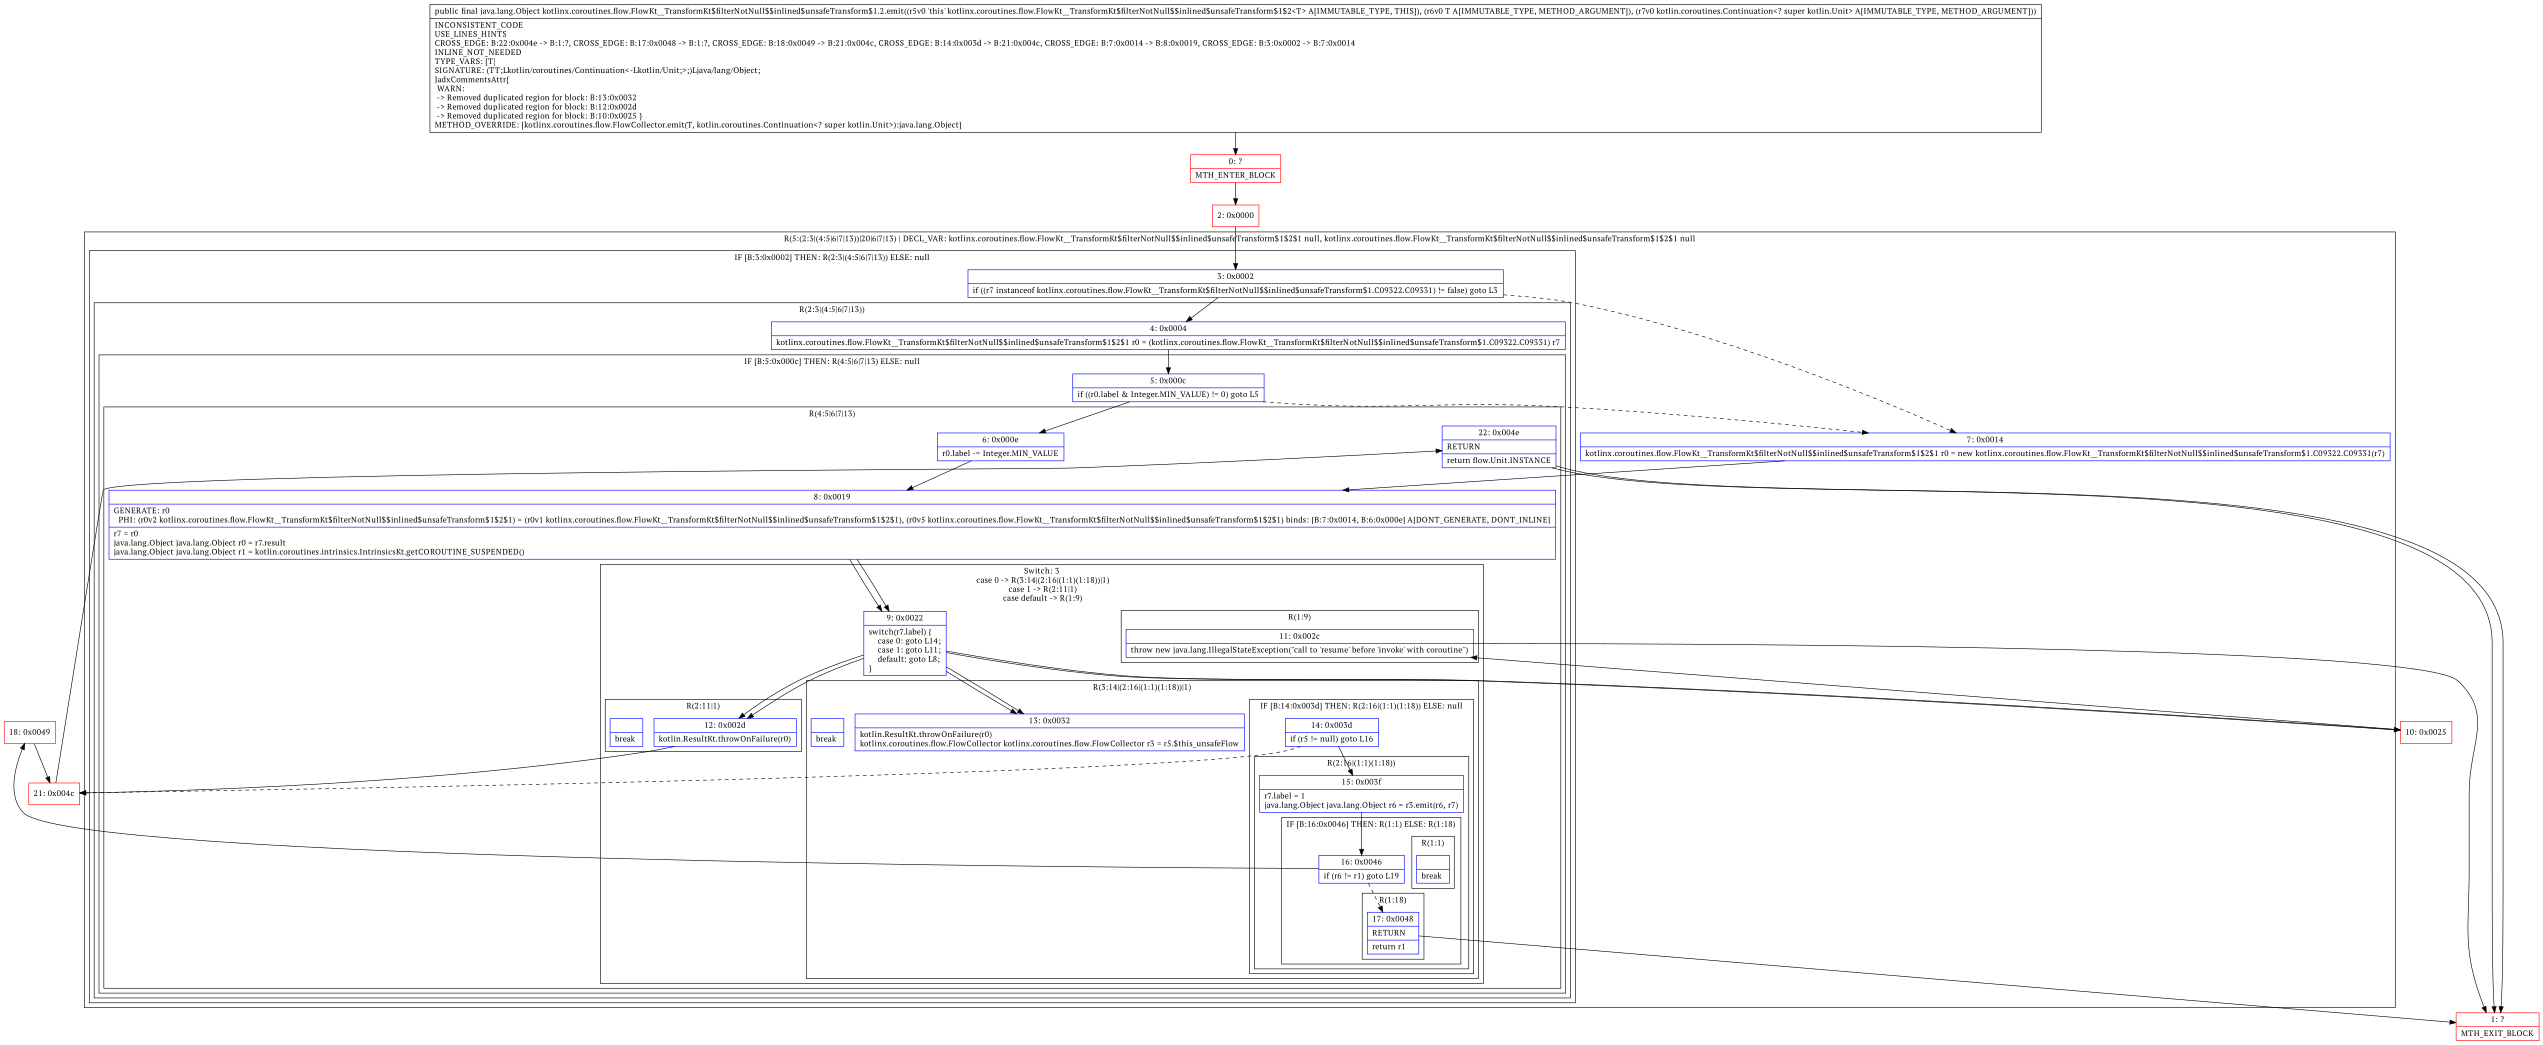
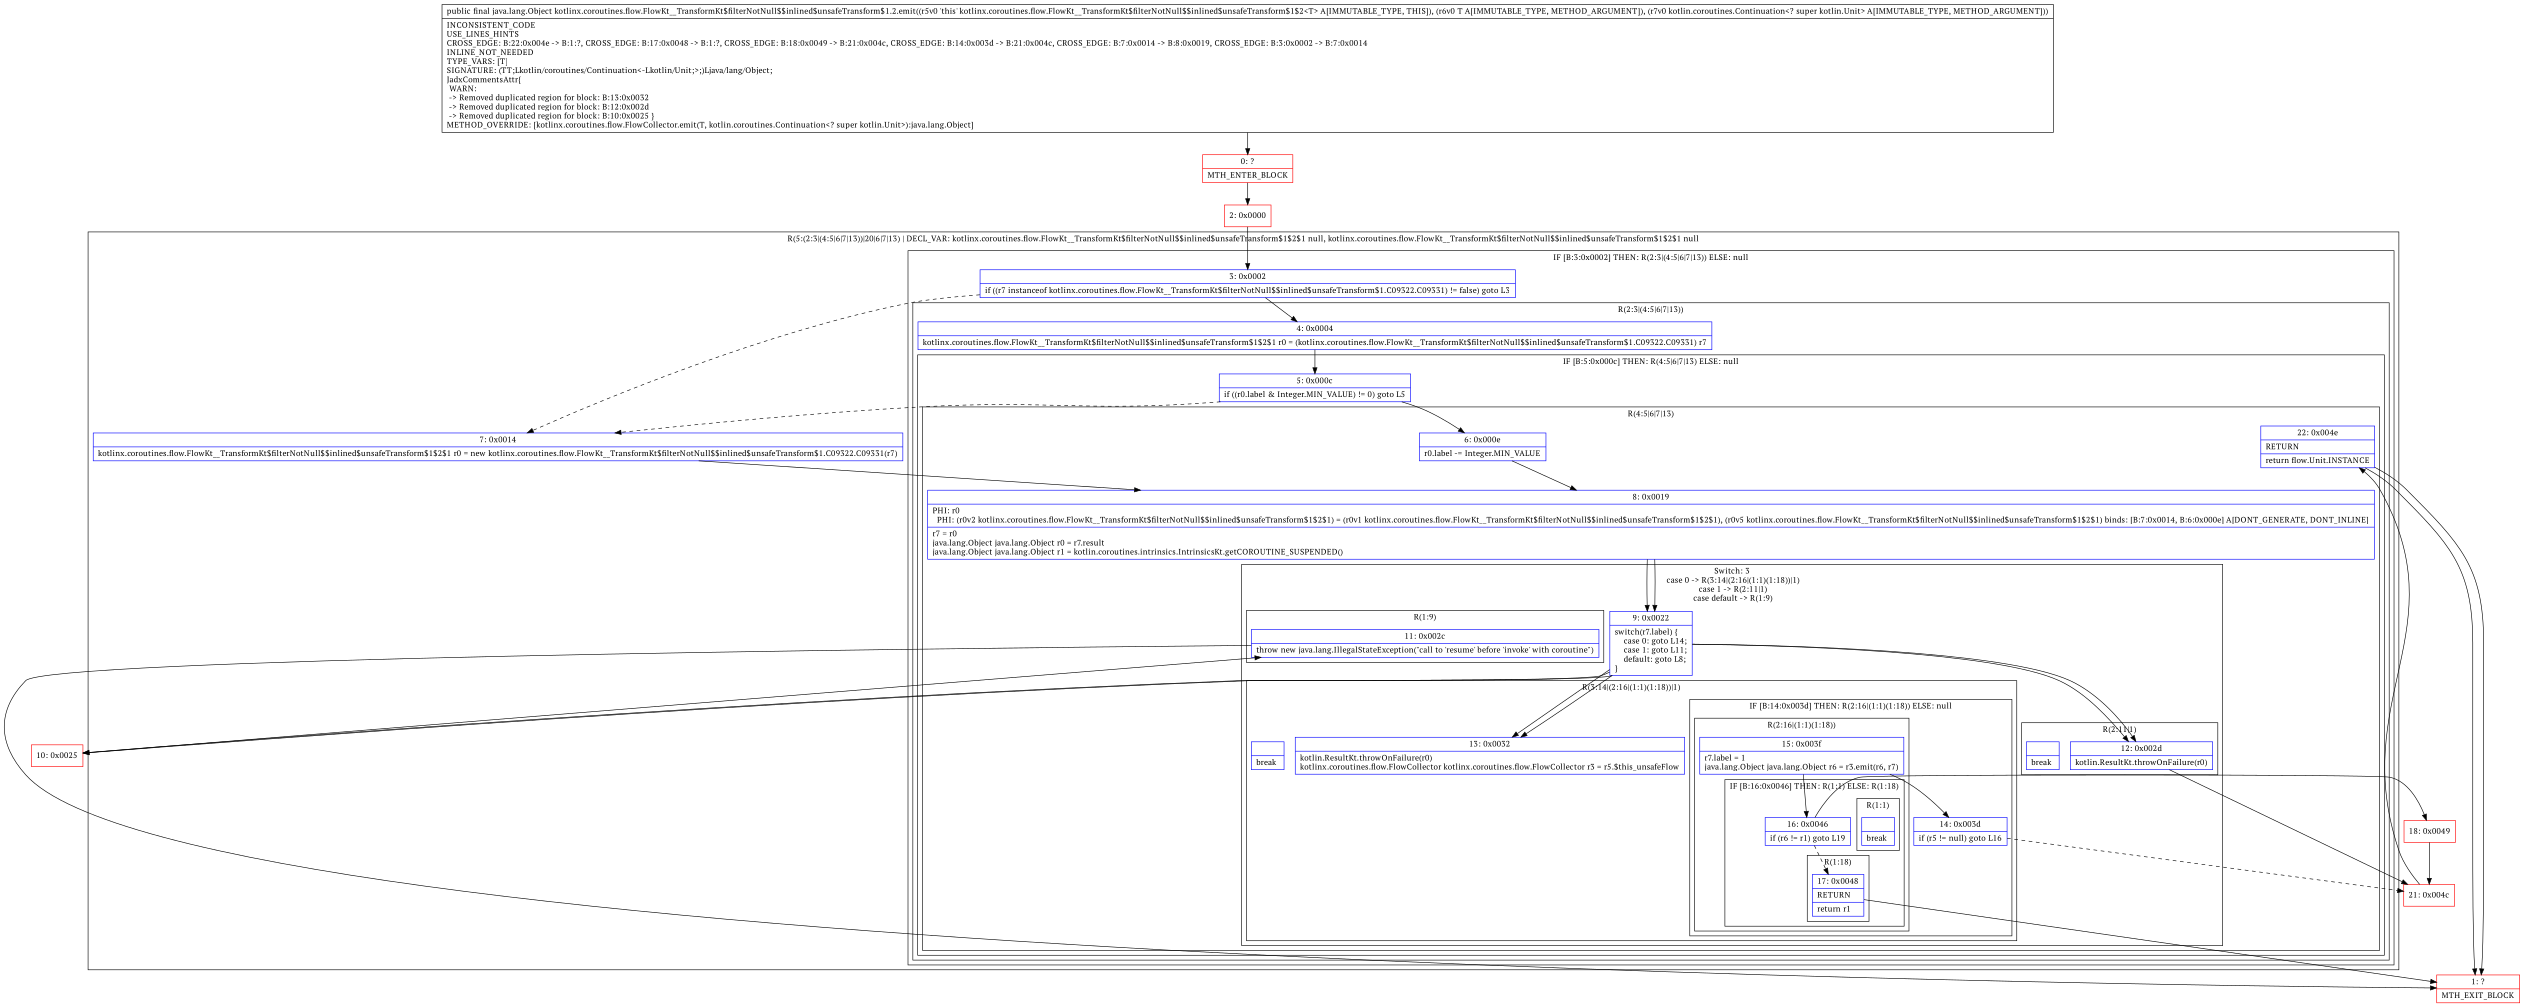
node "8: 0x0019": text "GENERATE: r0" -> "PHI: r0"
edge "14: 0x003d" -> "15: 0x003f": reversed
